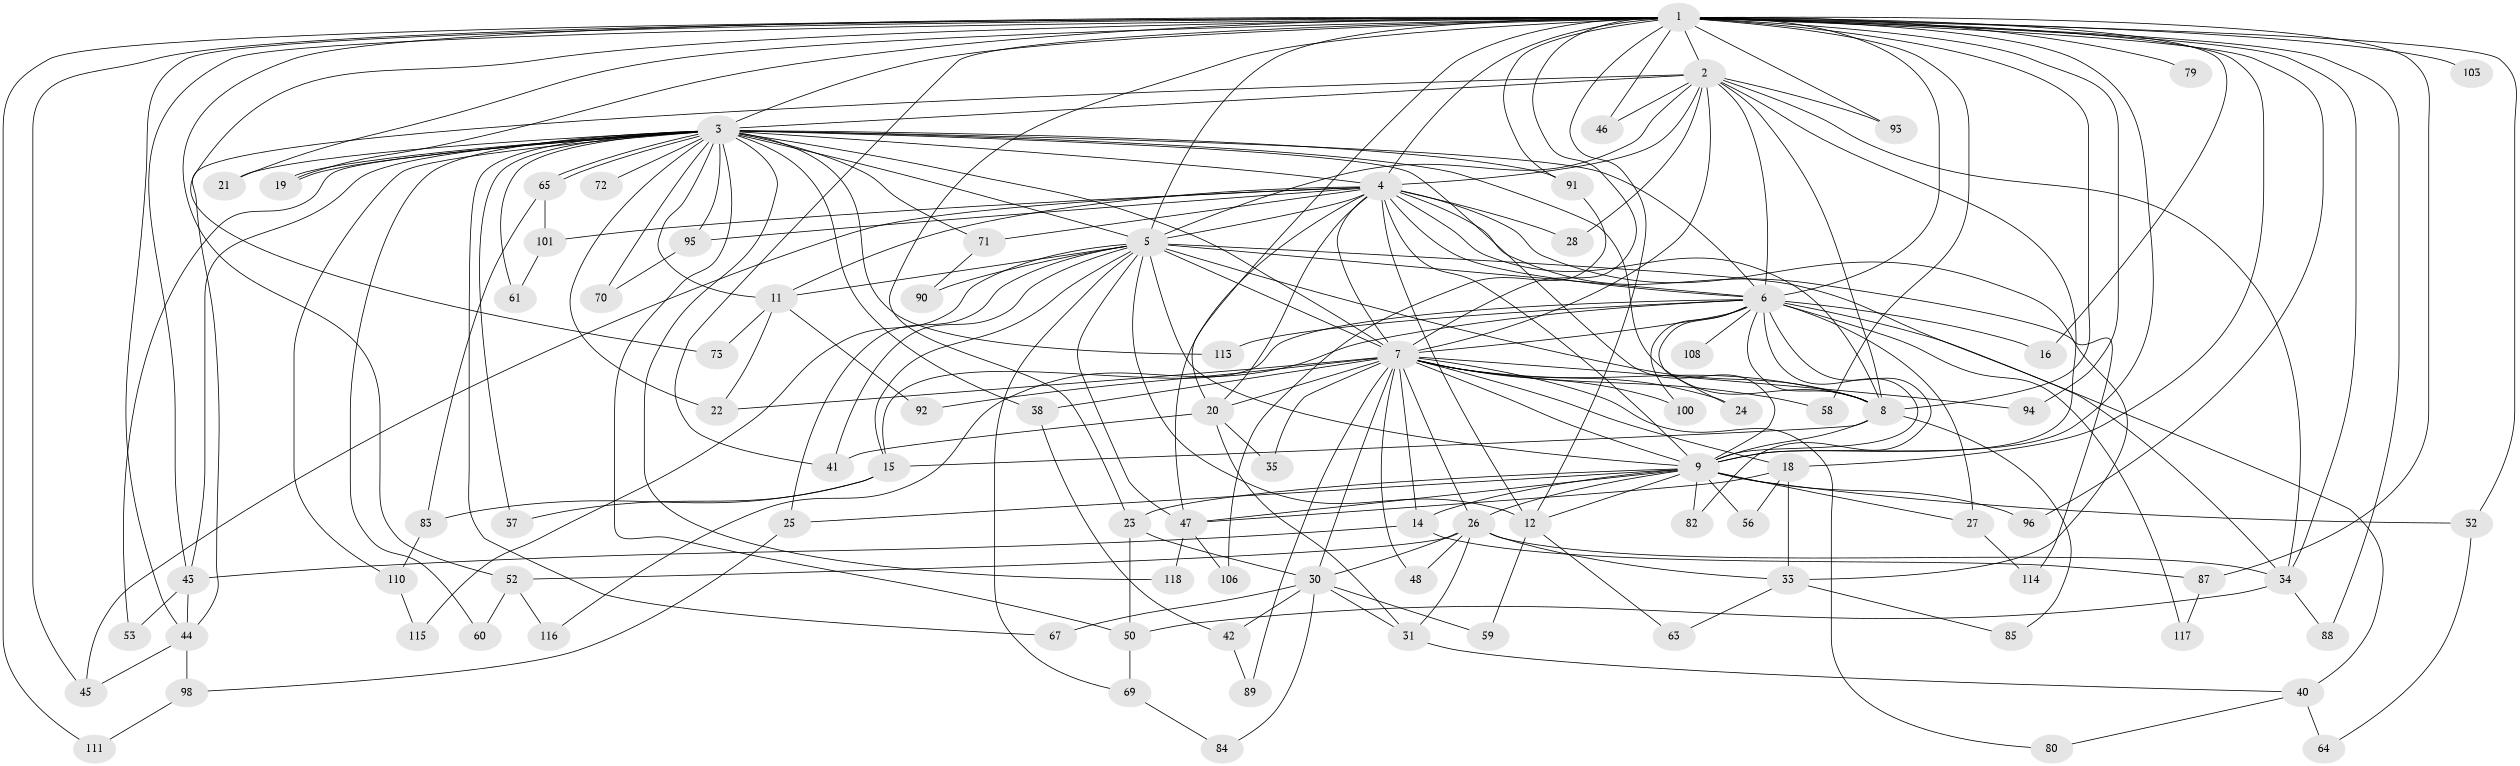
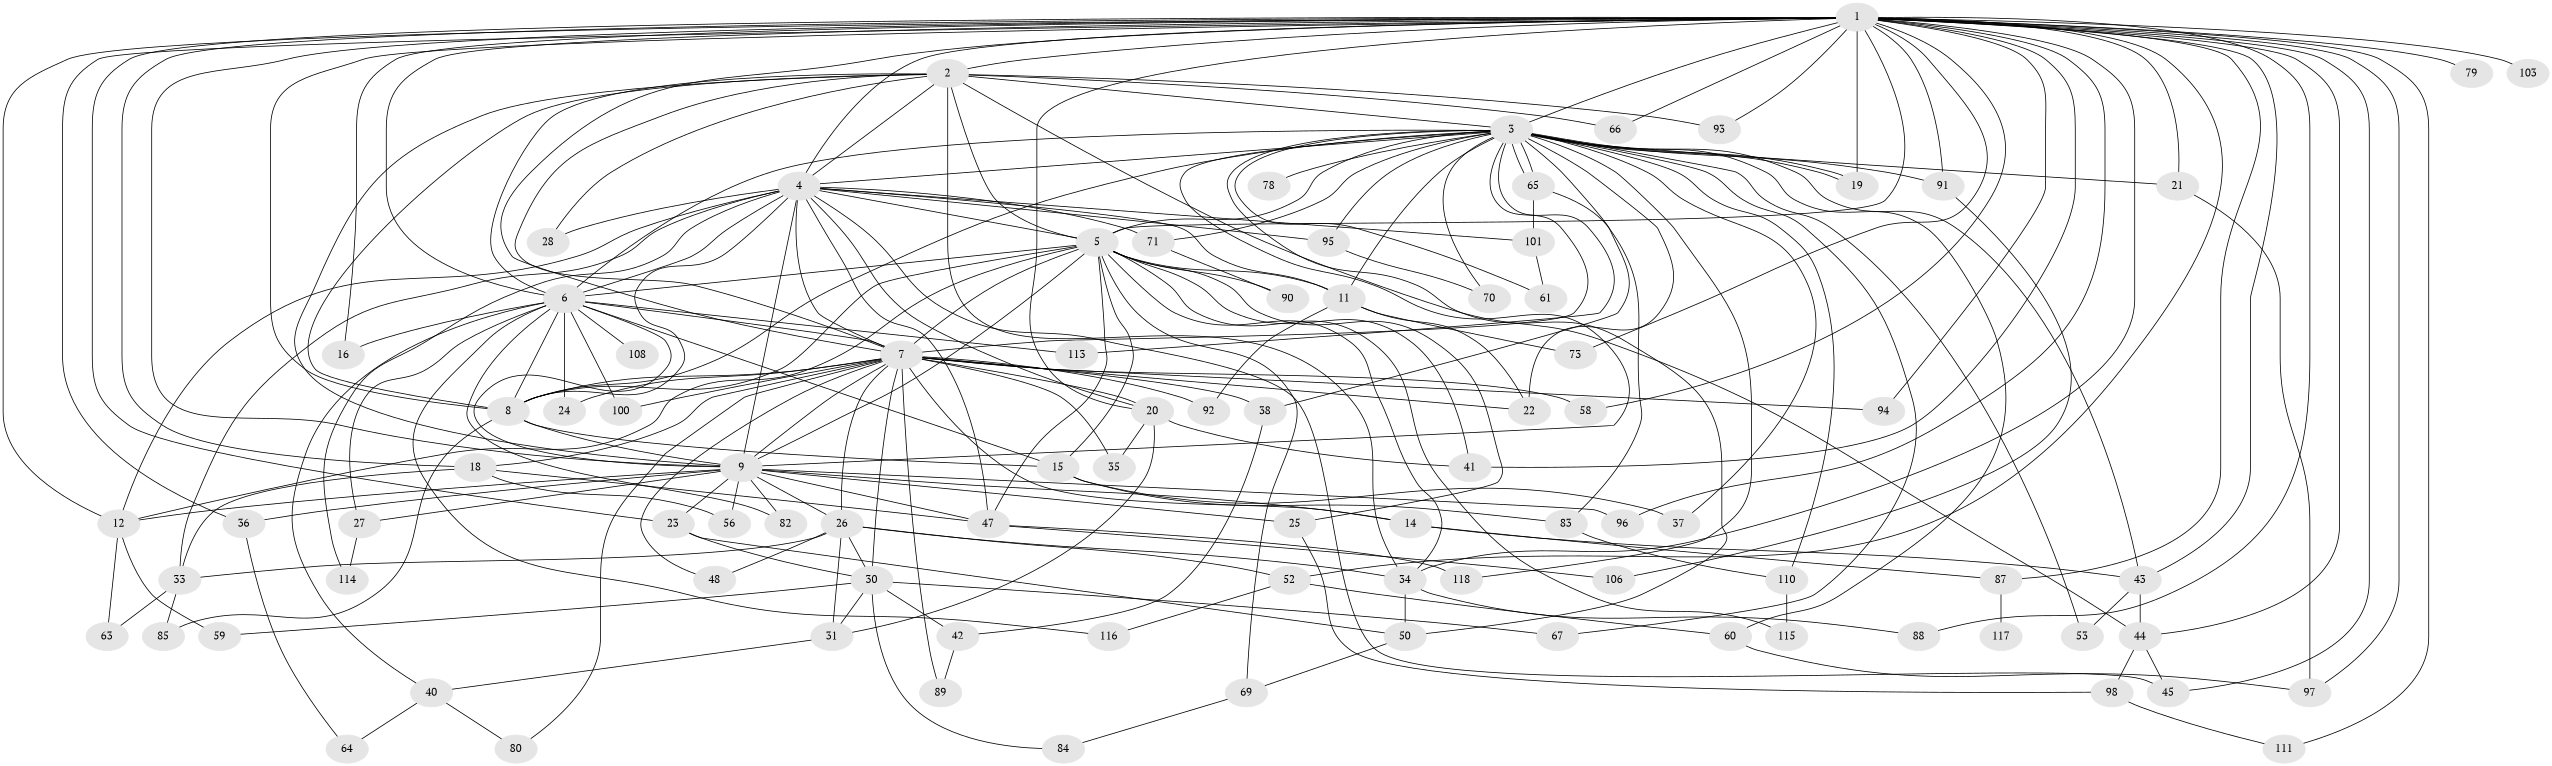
node "46": label "46" -> "66"
node "72": label "72" -> "78"
edge "6" -- "117": removed
node "32": label "32" -> "36"
node "97": added
